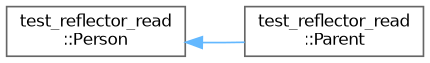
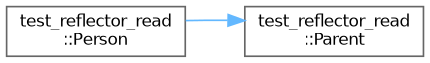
edge "test_reflector_read ::Parent" -> "test_reflector_read ::Person": reversed
